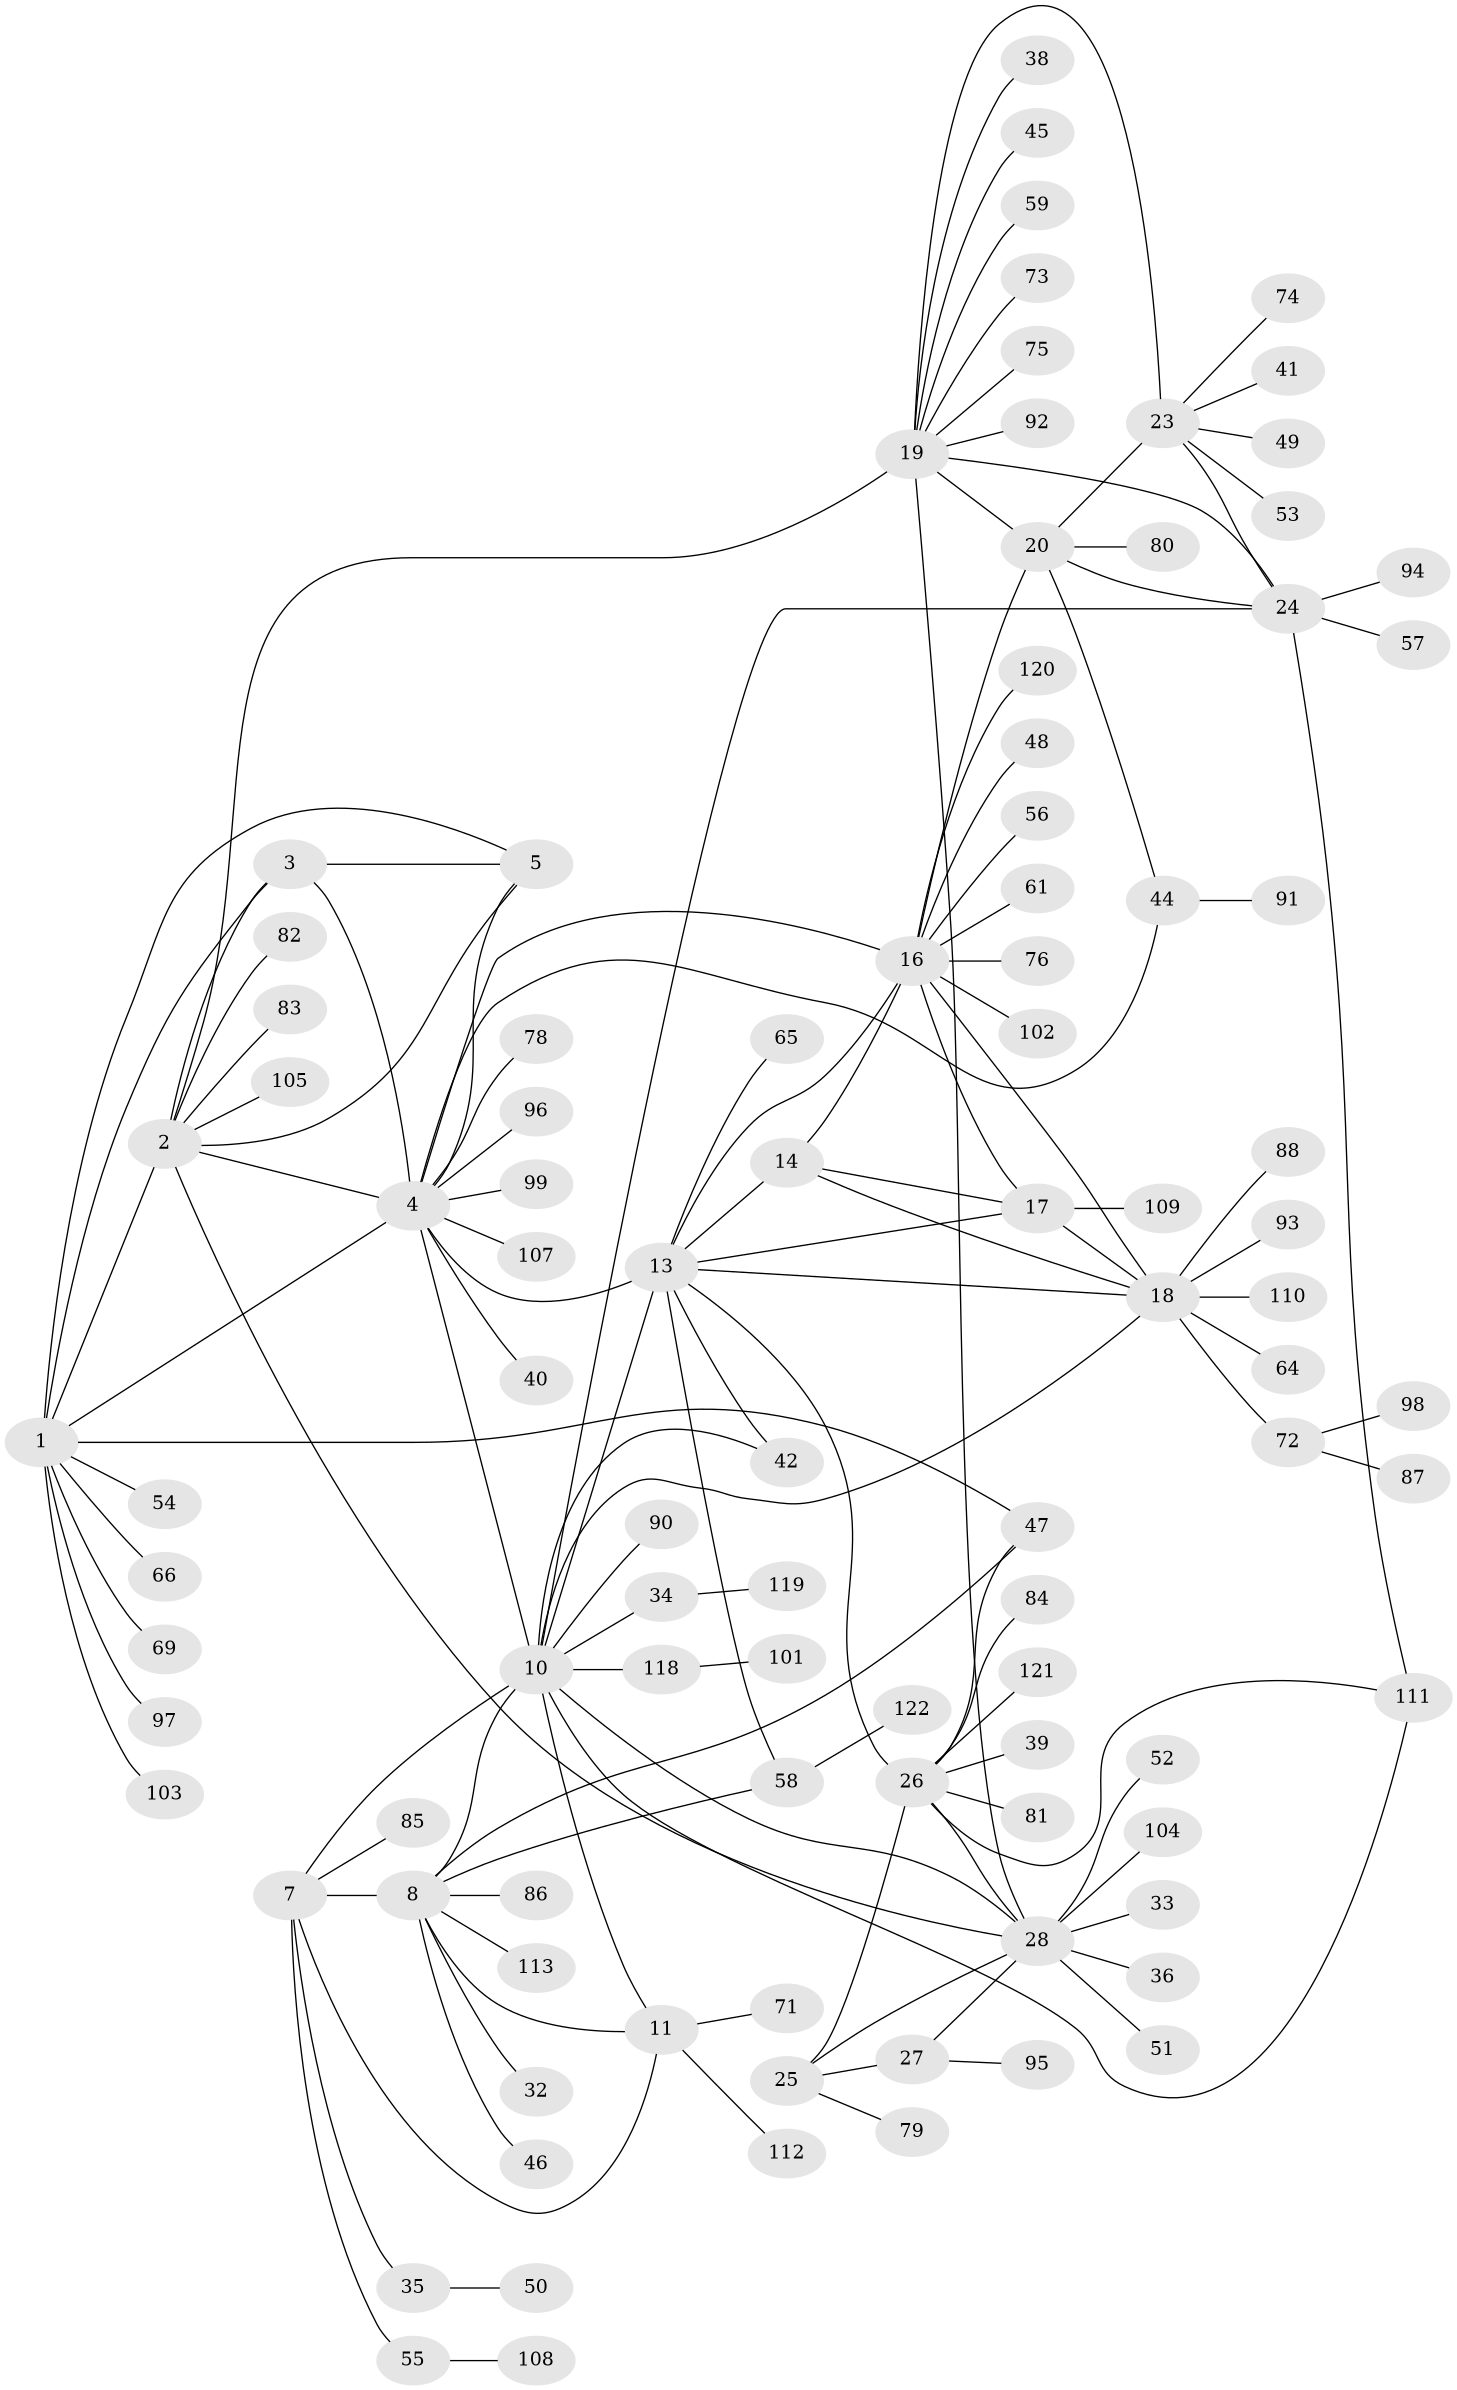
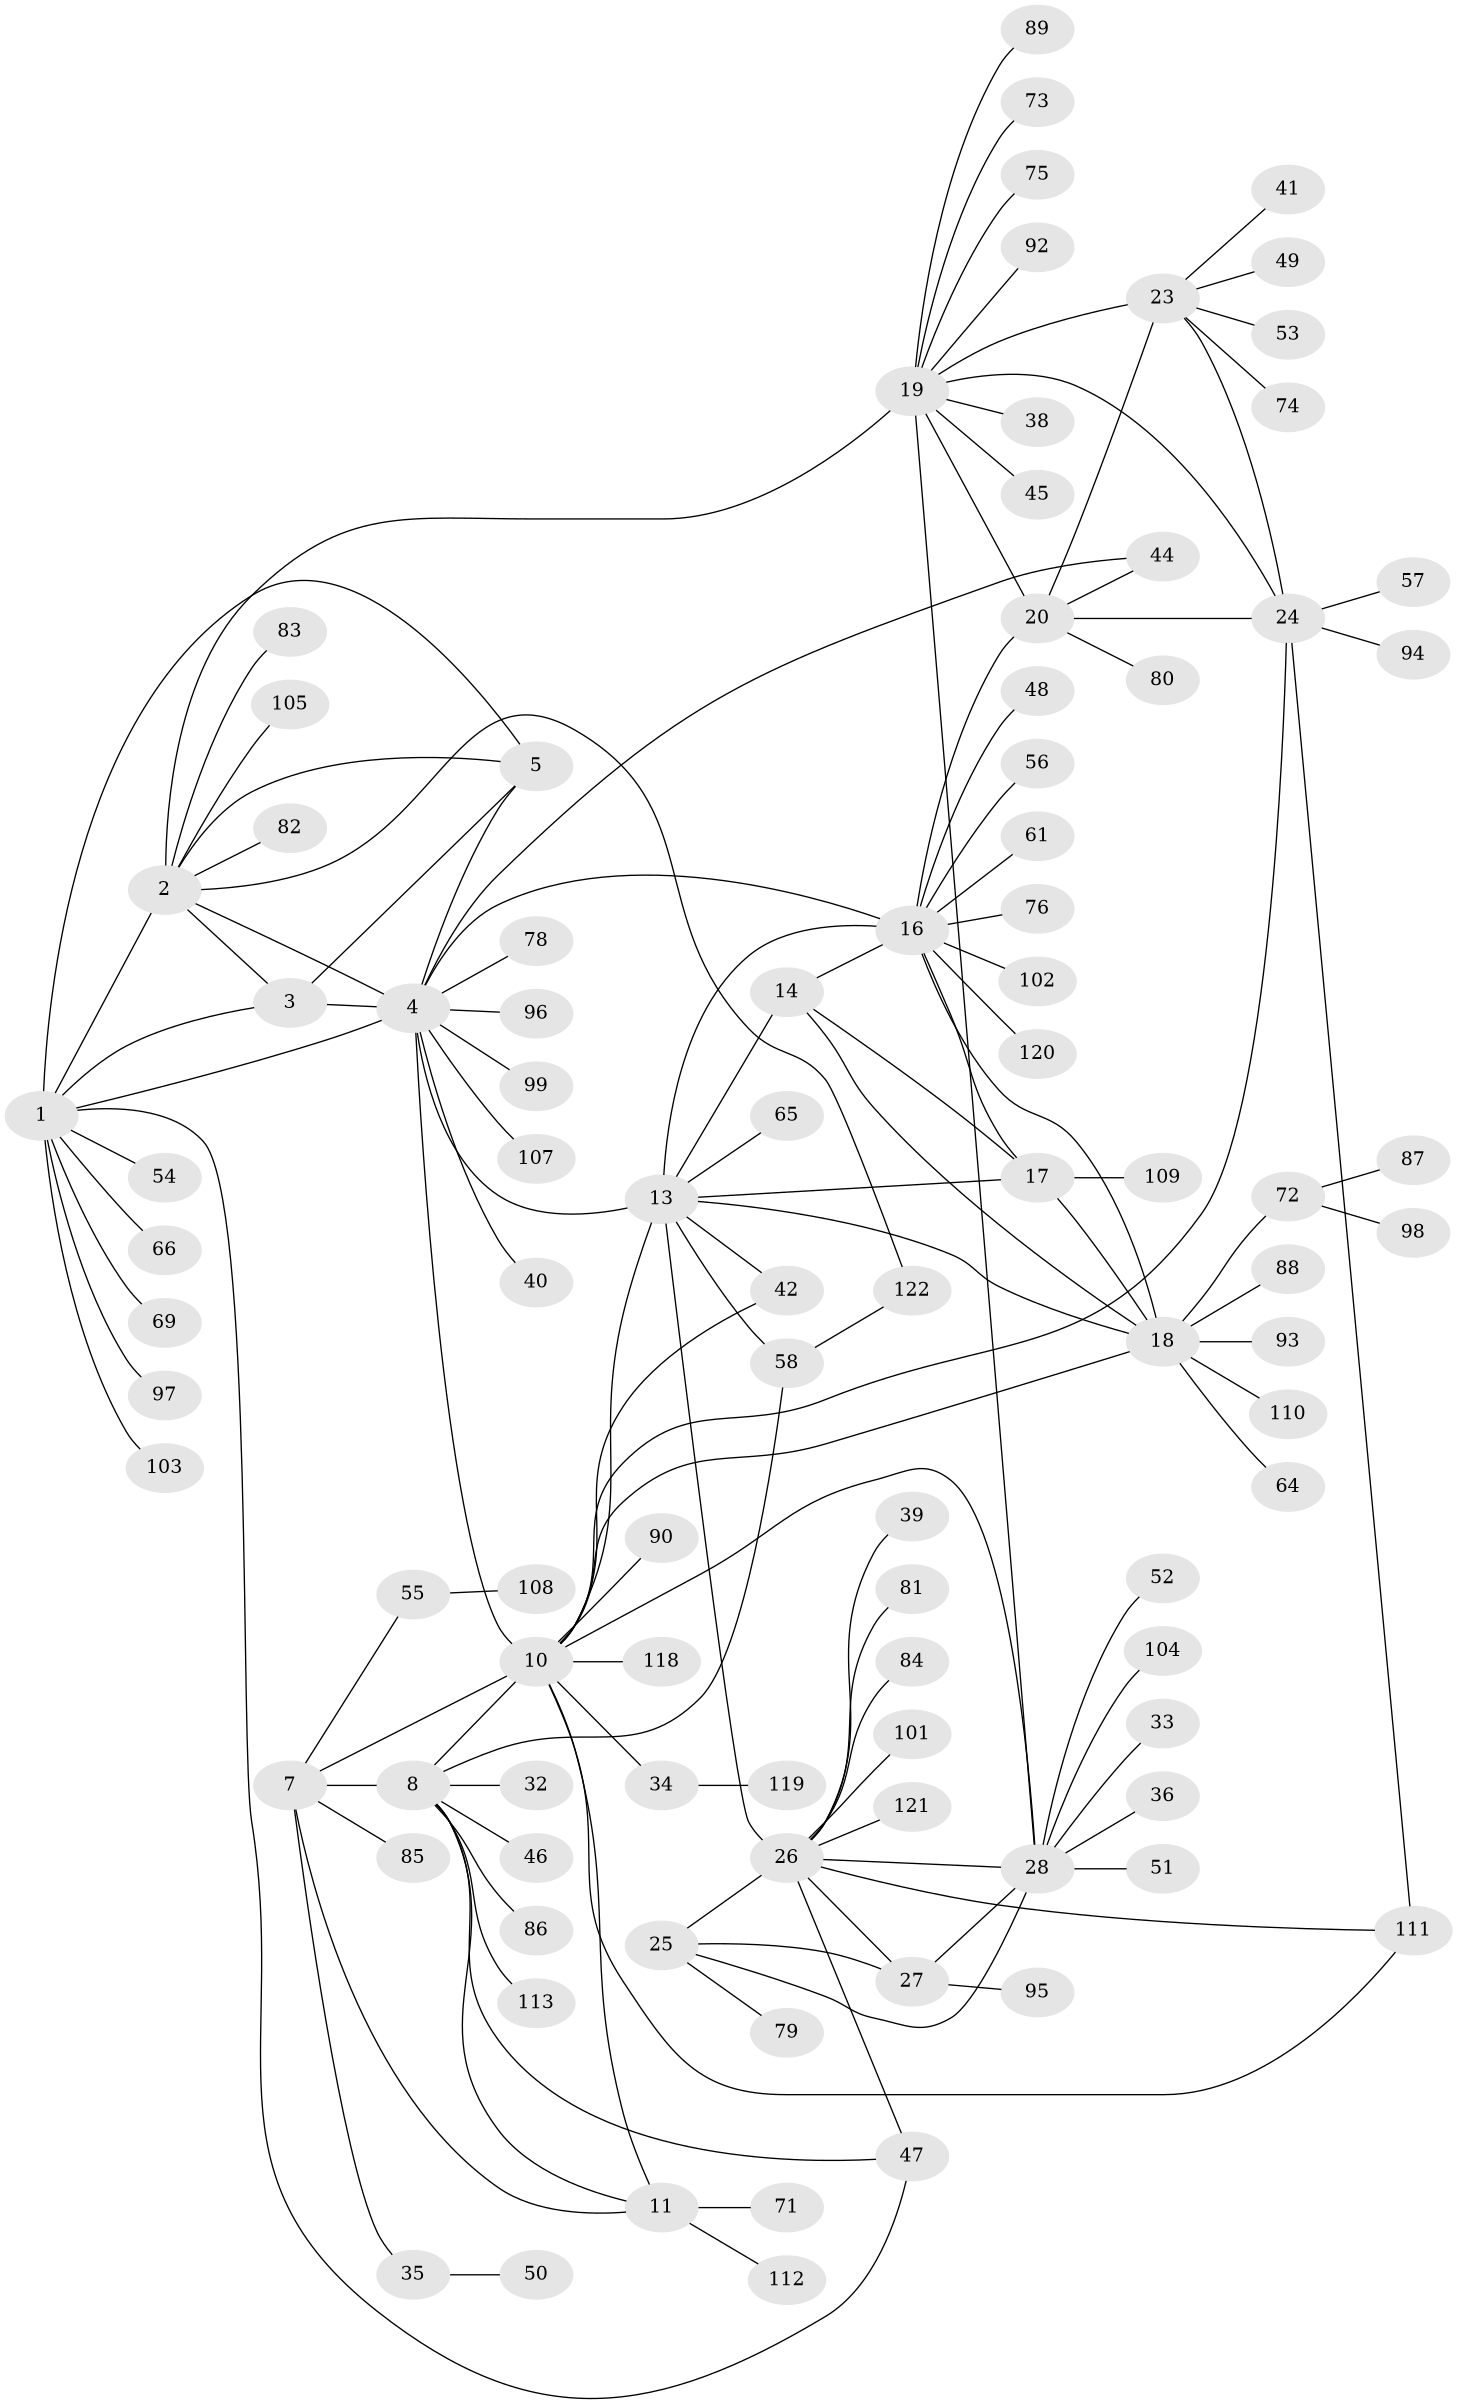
node "59": label "59" -> "89"
node "91": removed
edge "101" -- "118": now "101" -- "26"
edge "2" -- "28": now "2" -- "122"
edge "26" -- "27": added
